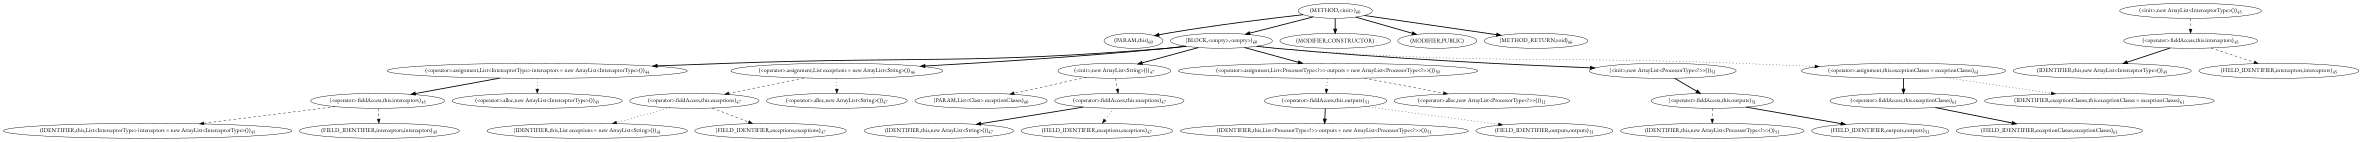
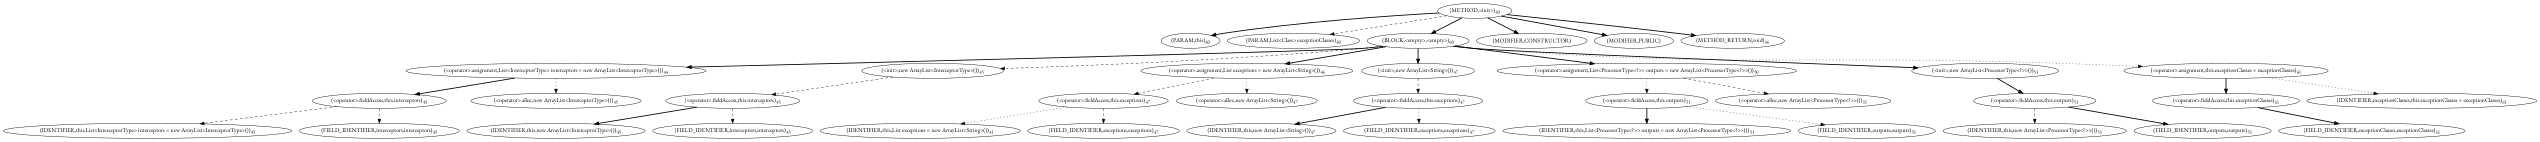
edge "(BLOCK,<empty>,<empty>)" -> "(<init>,new ArrayList<InterceptorType>())": added
edge "(<init>,new ArrayList<String>())" -> "(PARAM,List<Class> exceptionClasses)": now "(METHOD,<init>)" -> "(PARAM,List<Class> exceptionClasses)"
